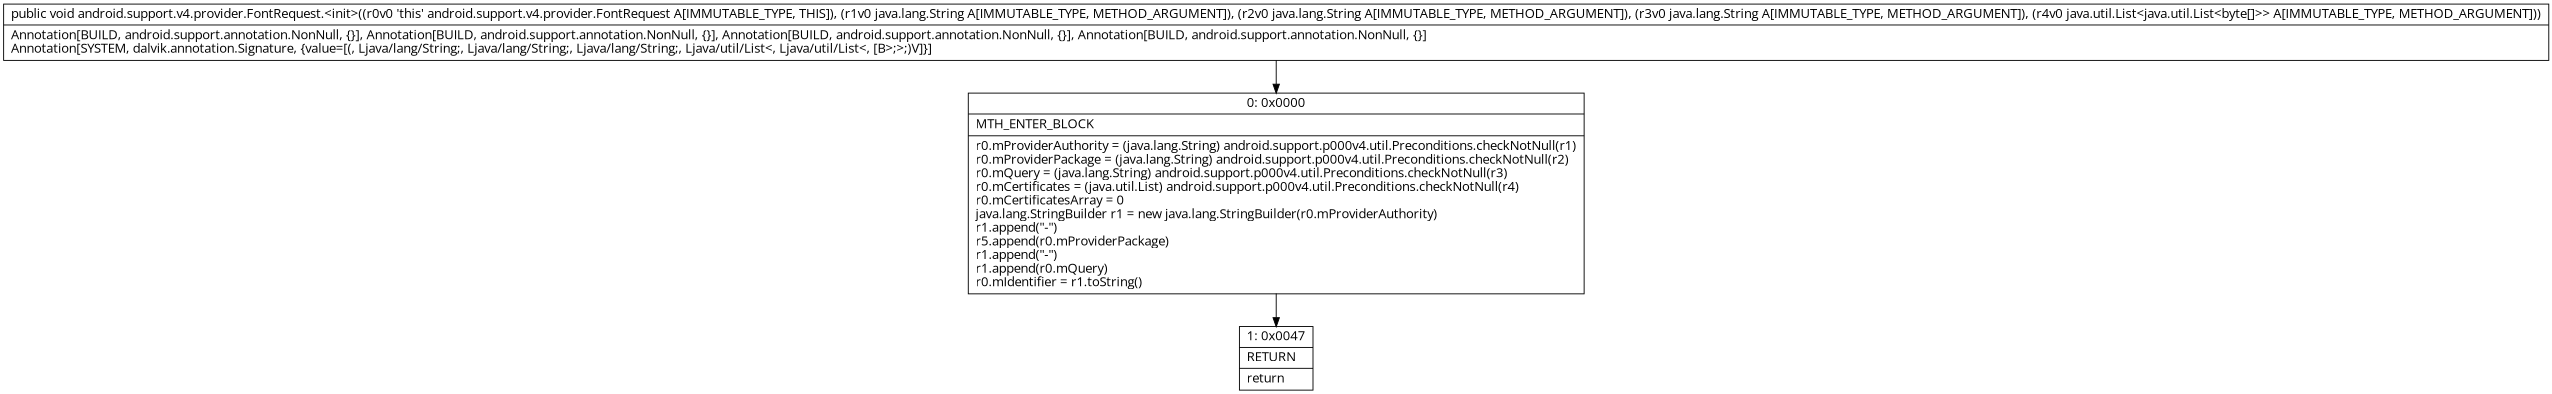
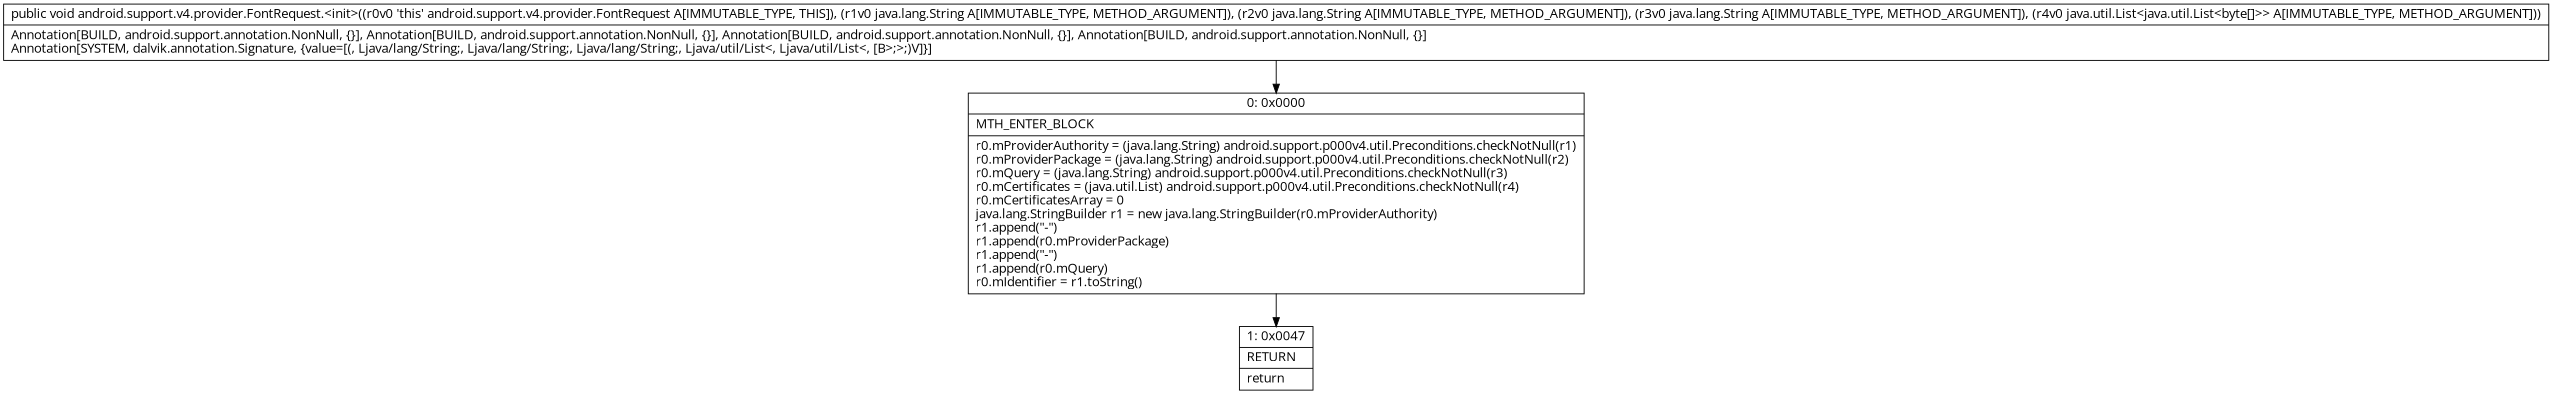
node "0: 0x0000": text "r5.append(r0.mProviderPackage)" -> "r1.append(r0.mProviderPackage)"
